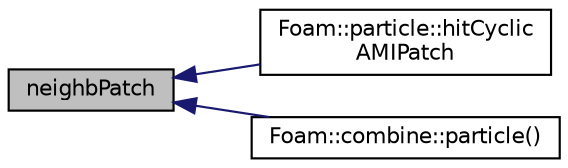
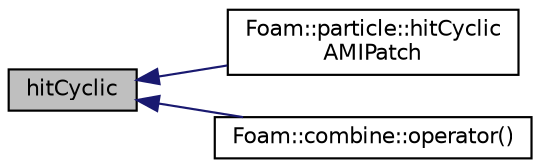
node "neighbPatch": label "neighbPatch" -> "hitCyclic"
node "Foam::combine::particle()": label "Foam::combine::particle()" -> "Foam::combine::operator()"
